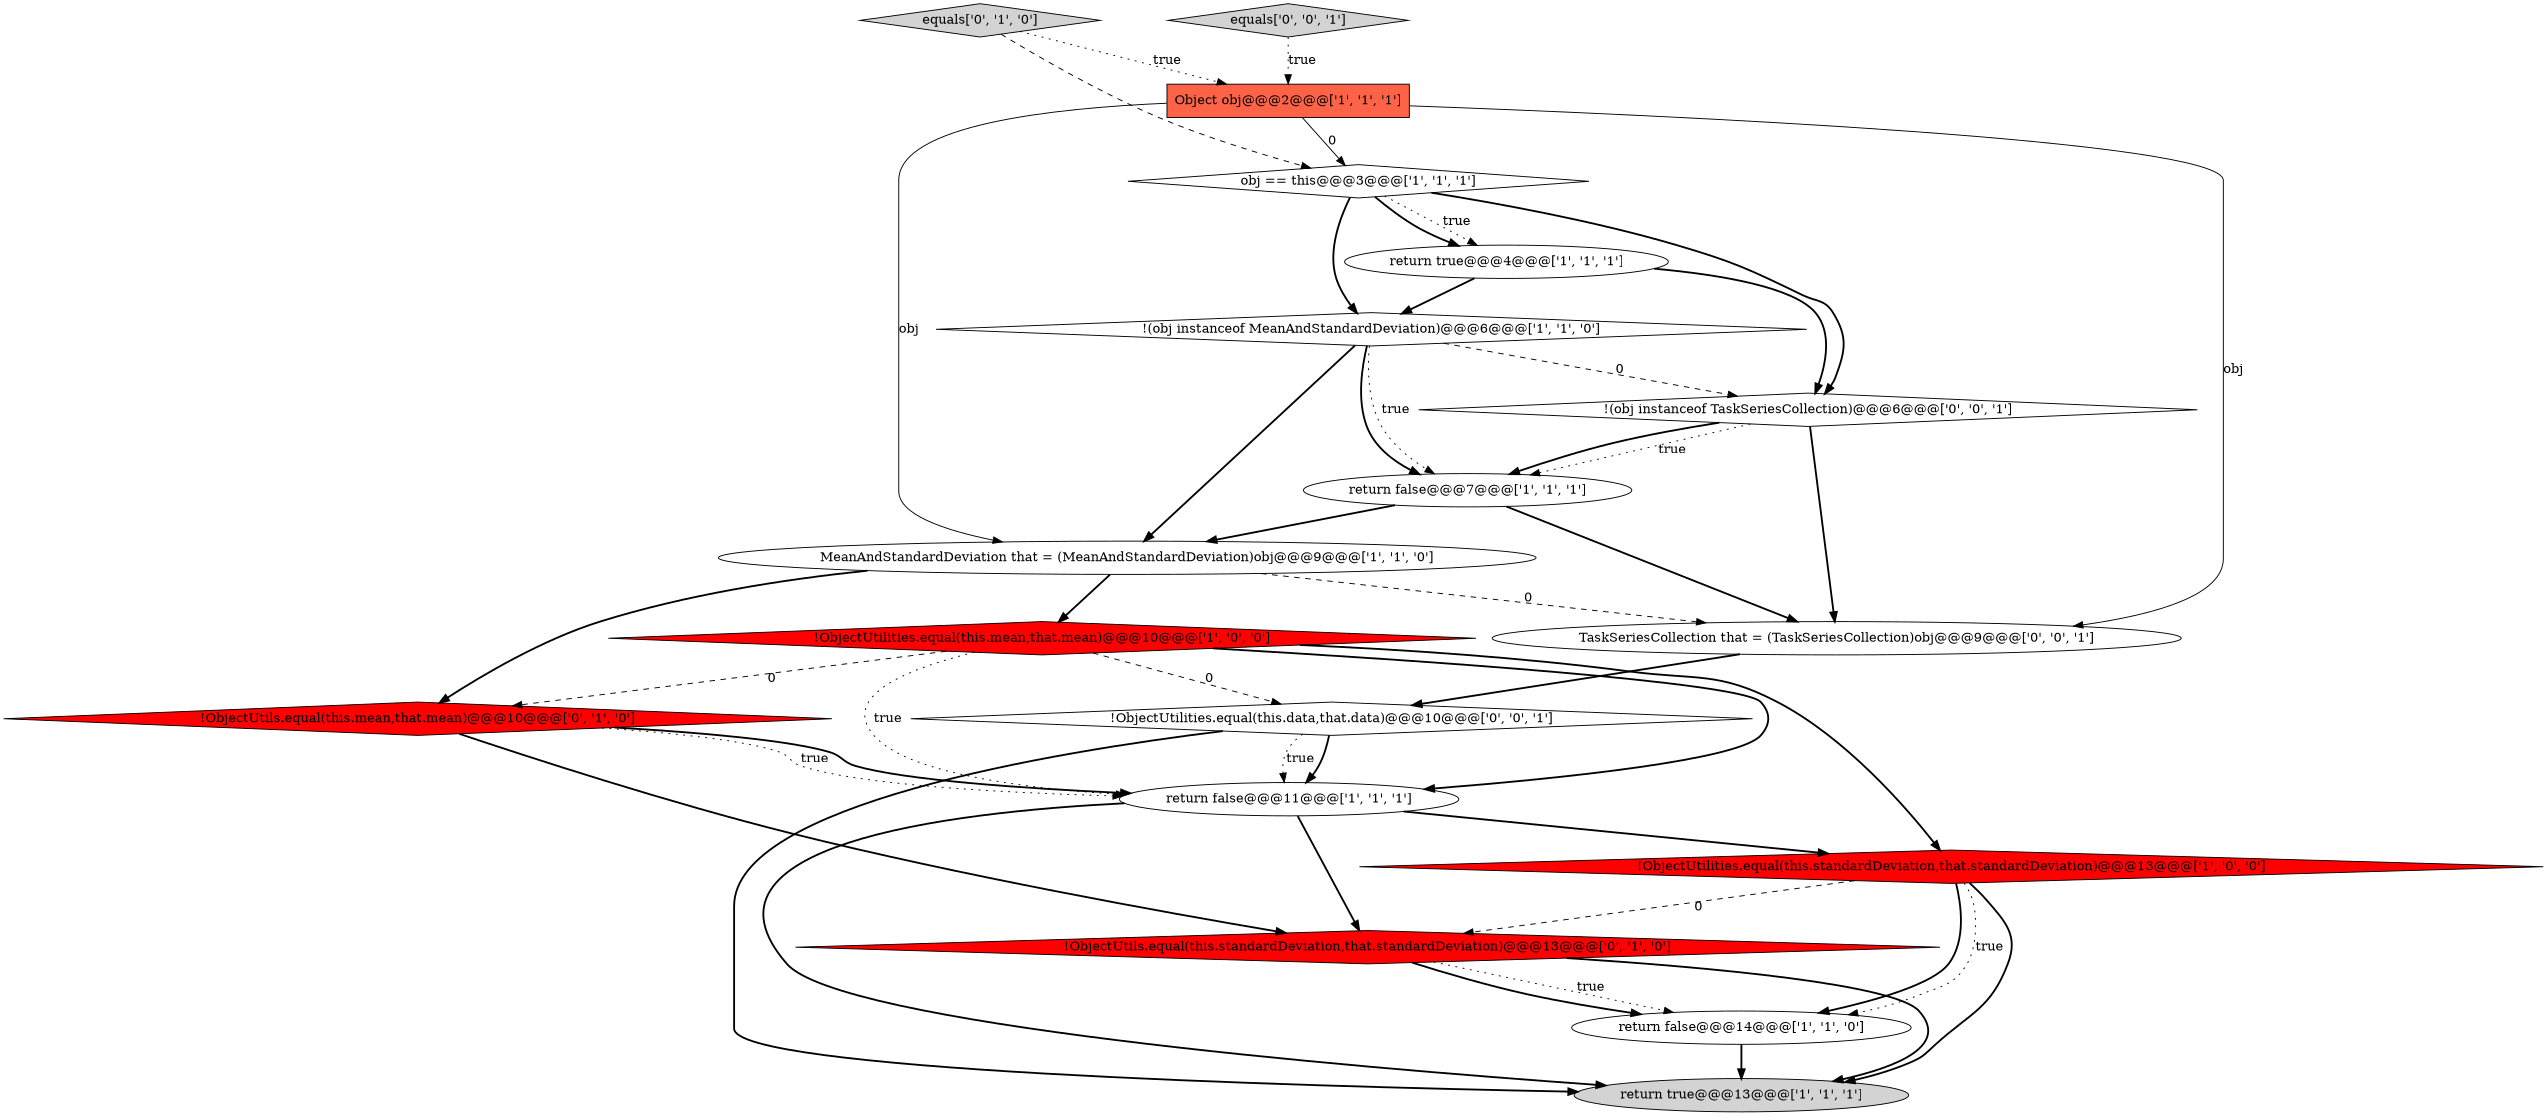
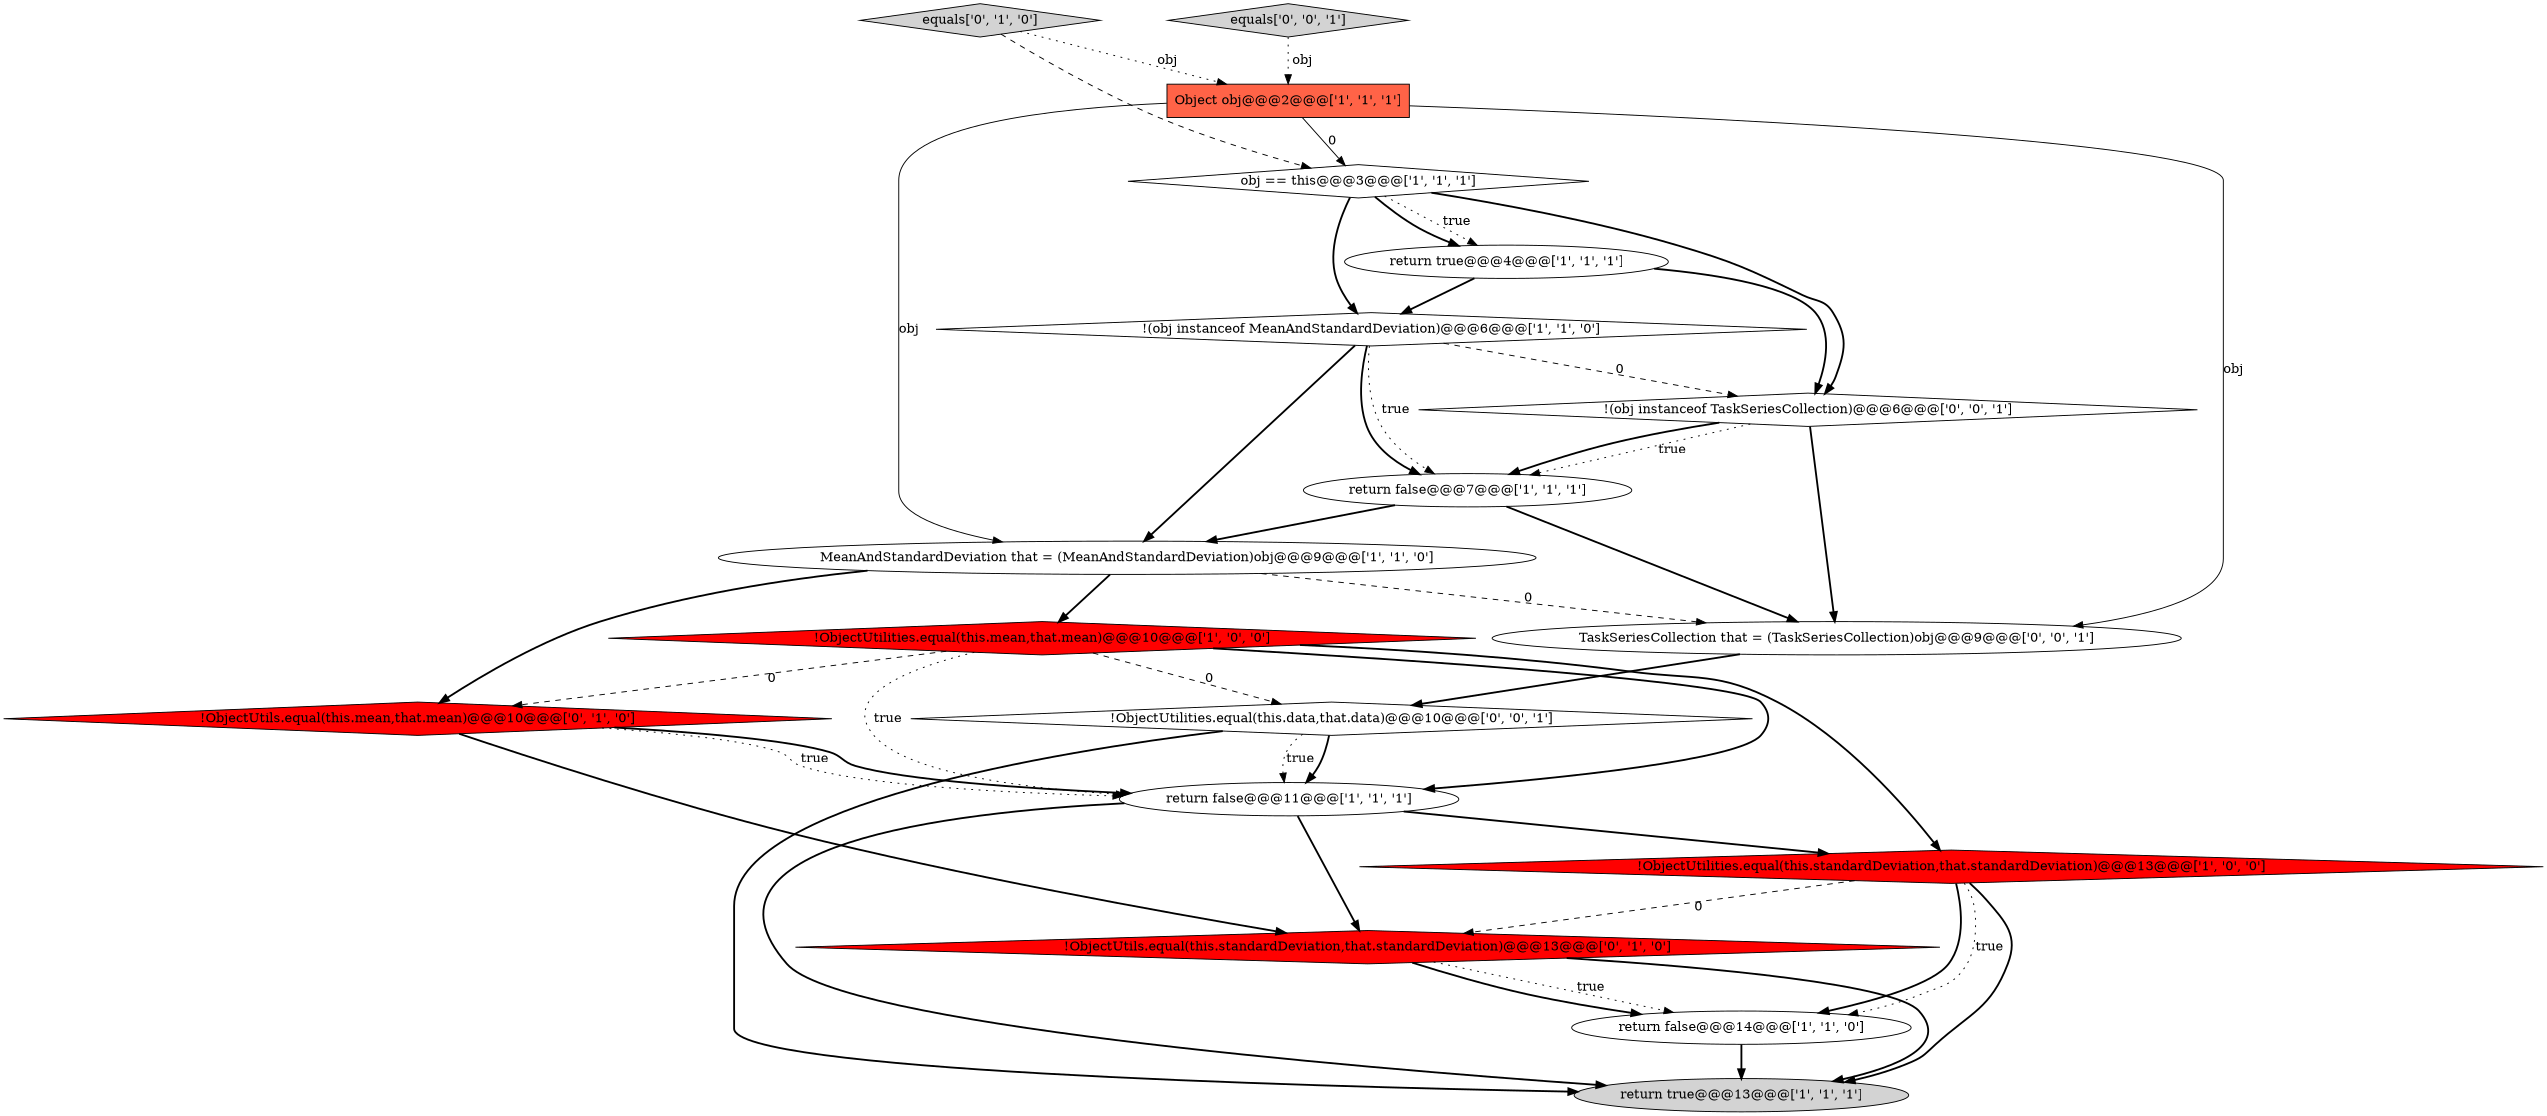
edge "equals['0', '1', '0']" -> "Object obj@@@2@@@['1', '1', '1']": label "true" -> "obj"
edge "equals['0', '0', '1']" -> "Object obj@@@2@@@['1', '1', '1']": label "true" -> "obj"
